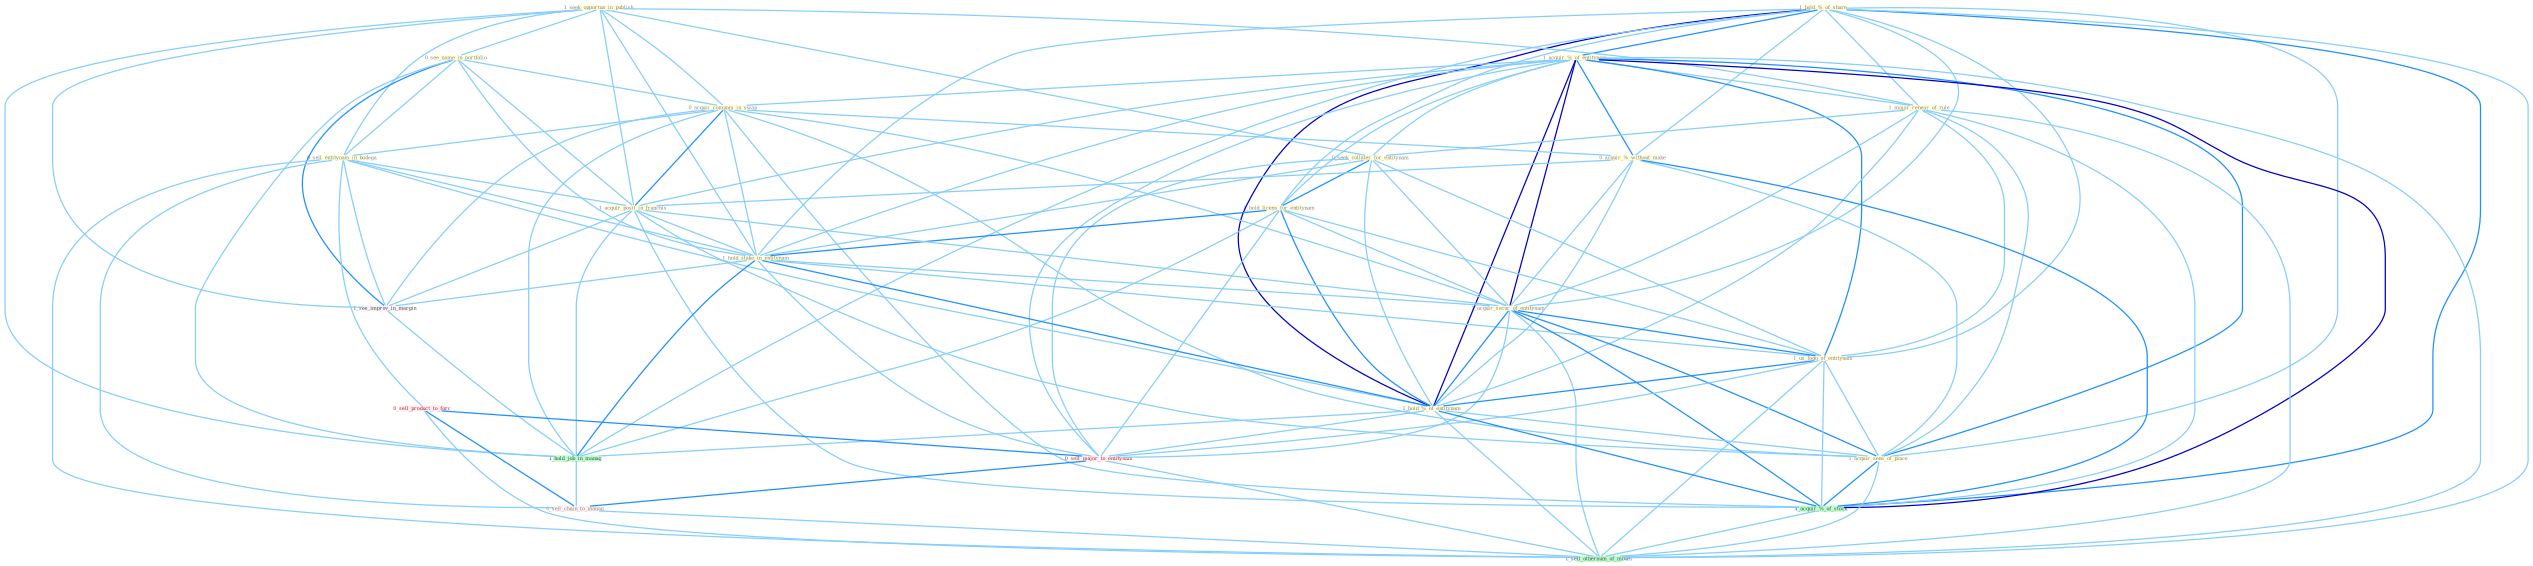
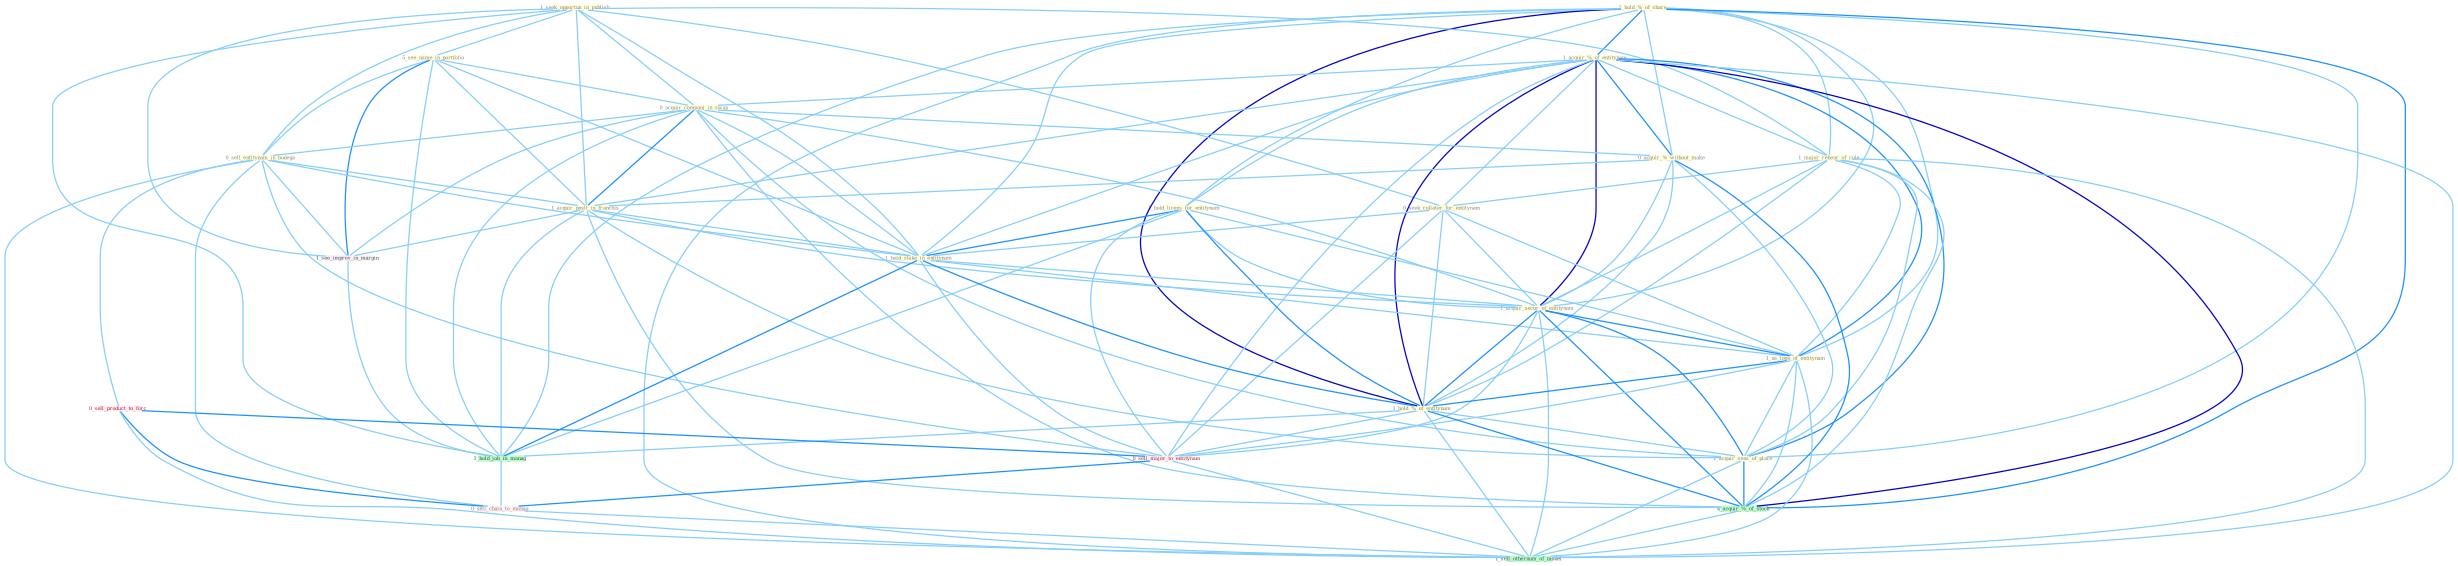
node "0_see_name_in_portfolio": label "0_see_name_in_portfolio" -> "5_see_name_in_portfolio"
edge "0_seek_collater_for_entitynam" -- "1_hold_licens_for_entitynam": removed
edge "1_hold_stake_in_entitynam" -- "1_see_improv_in_margin": removed
edge "0_sell_entitynam_in_bodega" -- "1_hold_%_of_entitynam": now "0_sell_entitynam_in_bodega" -- "0_sell_major_to_entitynam"
